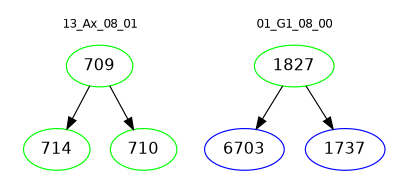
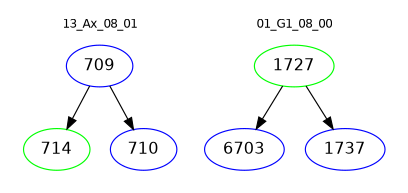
node "709": color green -> blue
node "1827": label "1827" -> "1727"
node "710": color green -> blue
